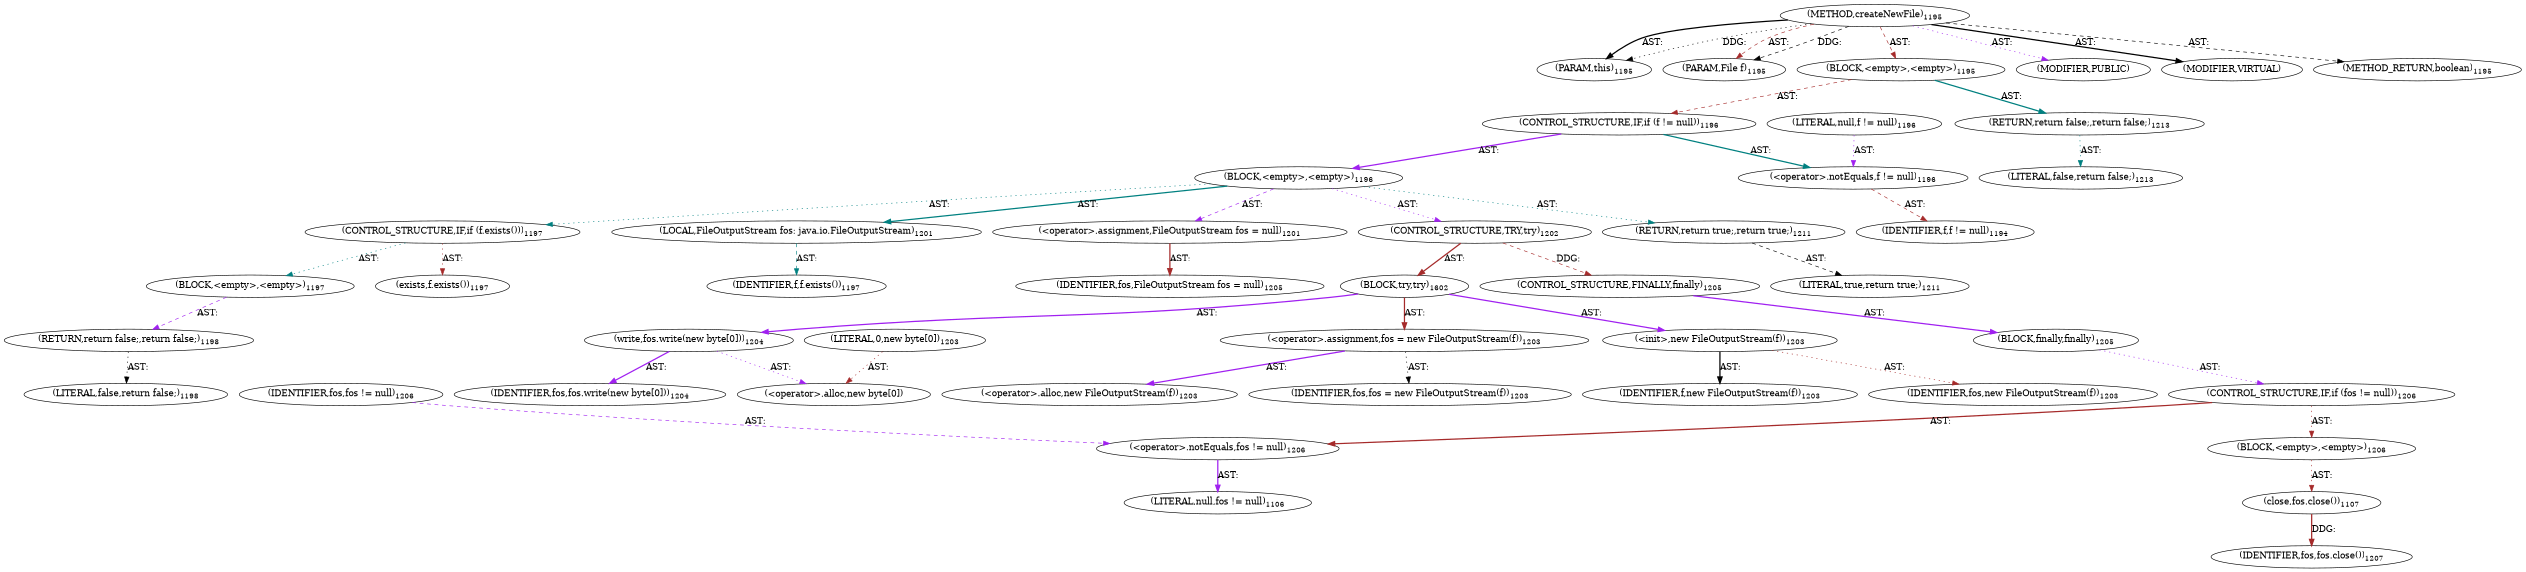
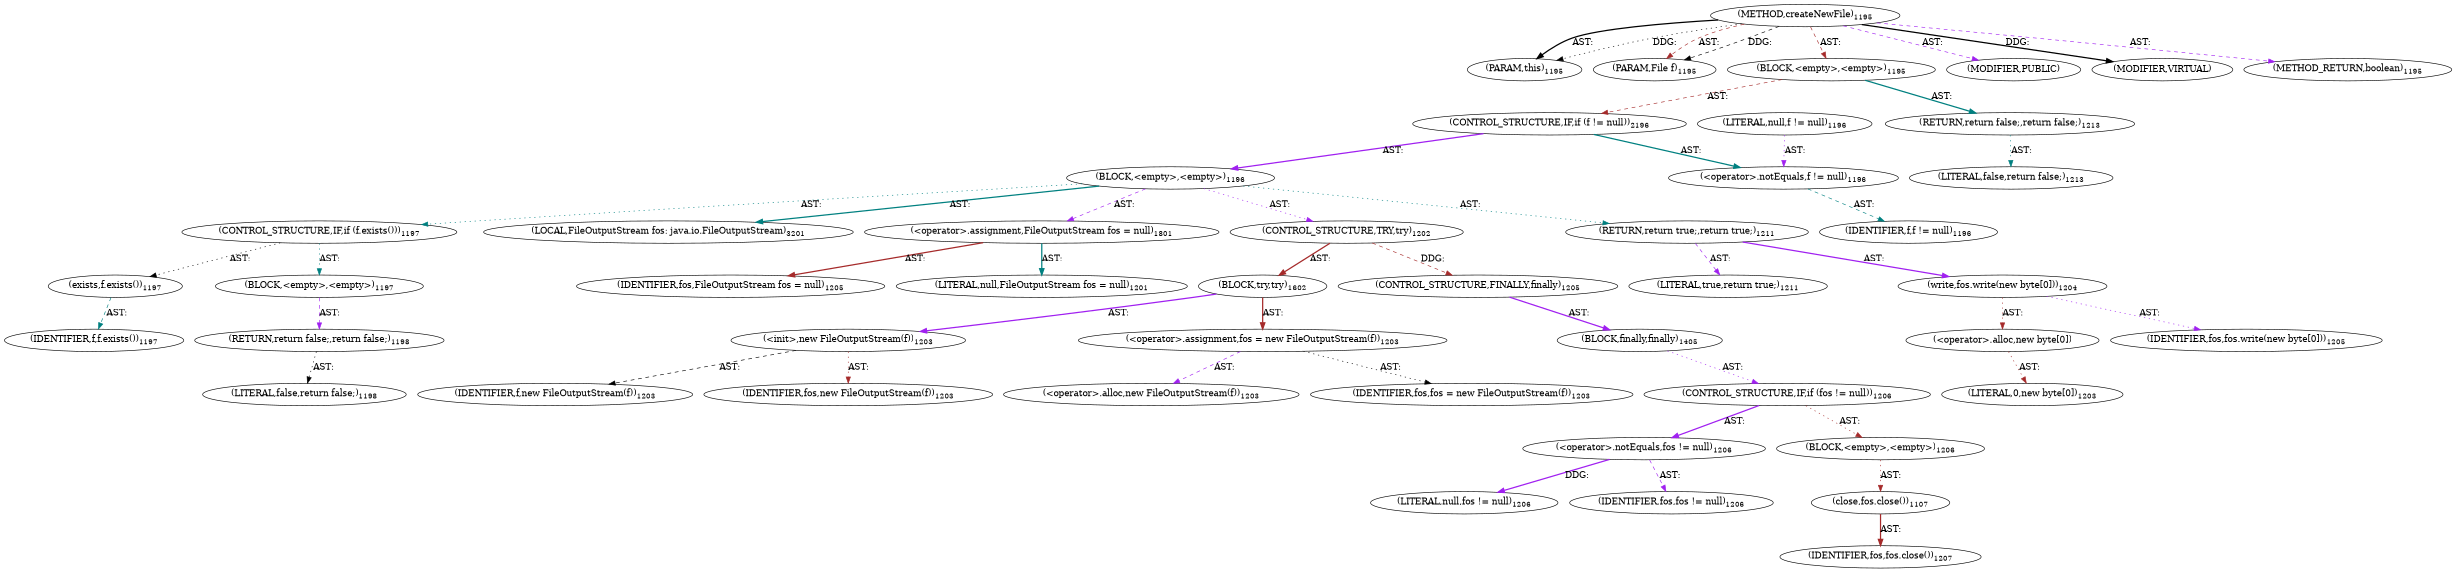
edge "(METHOD,createNewFile)" -> "(MODIFIER,PUBLIC)": style dotted -> dashed
edge "(METHOD,createNewFile)" -> "(METHOD_RETURN,boolean)": color black -> purple
edge "(METHOD,createNewFile)" -> "(MODIFIER,VIRTUAL)": label "AST: " -> "DDG: "
node "(CONTROL_STRUCTURE,IF,if (f != null))": text "1196" -> "2196"
edge "(<operator>.notEquals,f != null)" -> "(IDENTIFIER,f,f != null)": color brown -> teal
node "(LOCAL,FileOutputStream fos: java.io.FileOutputStream)": text "1201" -> "3201"
node "(<operator>.assignment,FileOutputStream fos = null)": text "1201" -> "1801"
node "(IDENTIFIER,f,f != null)": text "1194" -> "1196"
edge "(CONTROL_STRUCTURE,IF,if (f.exists()))" -> "(exists,f.exists())": color brown -> black
edge "(LOCAL,FileOutputStream fos: java.io.FileOutputStream)" -> "(IDENTIFIER,f,f.exists())": now "(exists,f.exists())" -> "(IDENTIFIER,f,f.exists())"
edge "(RETURN,return true;,return true;)" -> "(LITERAL,true,return true;)": color black -> purple
node "(LITERAL,null,FileOutputStream fos = null)": added
edge "(BLOCK,try,try)" -> "(write,fos.write(new byte[0]))": now "(RETURN,return true;,return true;)" -> "(write,fos.write(new byte[0]))"
node "(BLOCK,finally,finally)": text "1205" -> "1405"
edge "(<init>,new FileOutputStream(f))" -> "(IDENTIFIER,f,new FileOutputStream(f))": style bold -> dashed
edge "(LITERAL,0,new byte[0])" -> "(<operator>.alloc,new byte[0])": reversed
edge "(write,fos.write(new byte[0]))" -> "(IDENTIFIER,fos,fos.write(new byte[0]))": style bold -> dotted
edge "(write,fos.write(new byte[0]))" -> "(<operator>.alloc,new byte[0])": color purple -> brown
edge "(<operator>.assignment,fos = new FileOutputStream(f))" -> "(<operator>.alloc,new FileOutputStream(f))": style bold -> dashed
node "(IDENTIFIER,fos,fos.write(new byte[0]))": text "1204" -> "1205"
edge "(IDENTIFIER,fos,fos != null)" -> "(<operator>.notEquals,fos != null)": reversed
edge "(CONTROL_STRUCTURE,IF,if (fos != null))" -> "(<operator>.notEquals,fos != null)": color brown -> purple
edge "(<operator>.notEquals,fos != null)" -> "(LITERAL,null,fos != null)": label "AST: " -> "DDG: "
node "(LITERAL,null,fos != null)": text "1106" -> "1206"
edge "(close,fos.close())" -> "(IDENTIFIER,fos,fos.close())": label "DDG: " -> "AST: "
